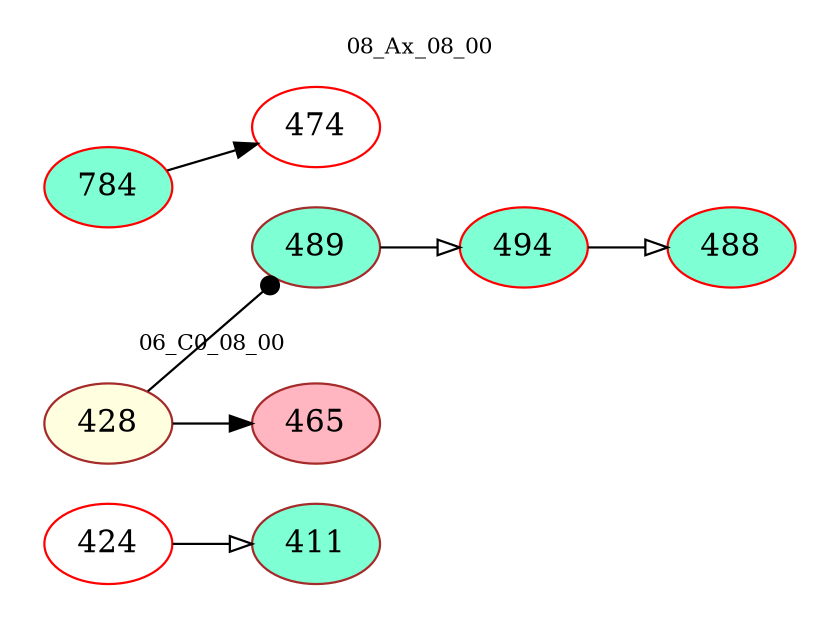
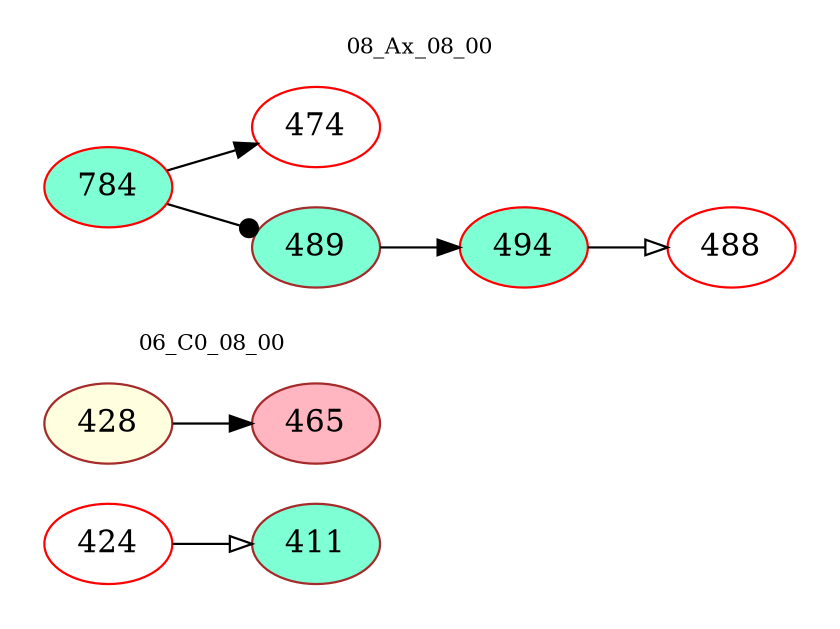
edge "489" -> "494": arrowhead onormal -> normal
node "488": fillcolor aquamarine -> white
edge "428" -> "489": now "784" -> "489"
